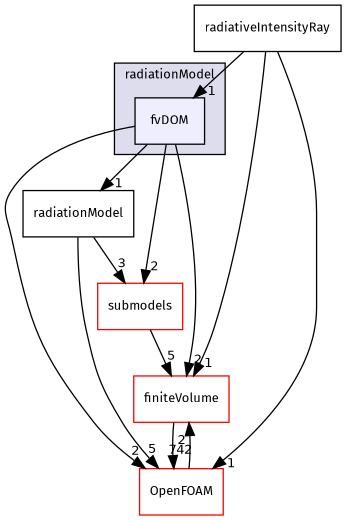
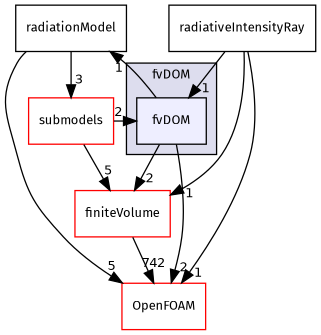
cluster "radiationModel": label "radiationModel" -> "fvDOM"
edge "fvDOM" -> "submodels": reversed
edge "OpenFOAM" -> "finiteVolume": removed
